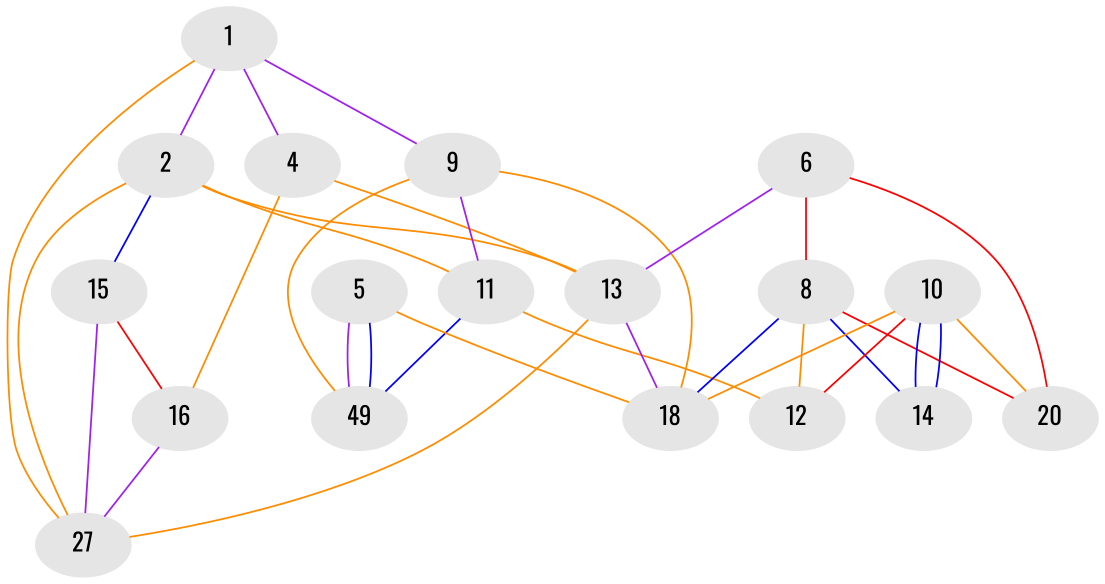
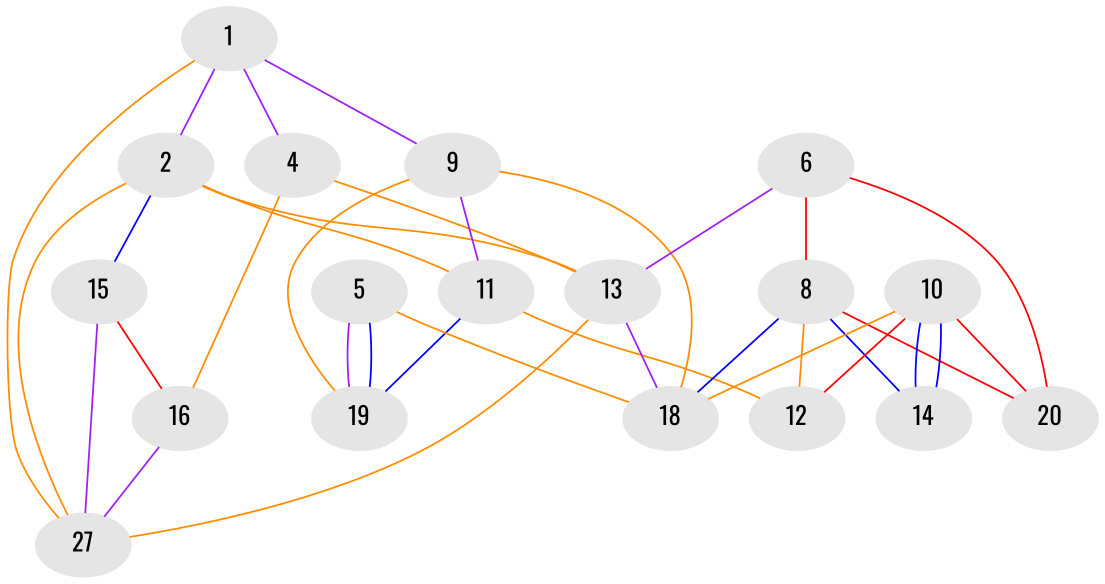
edge "10" -- "20": color darkorange -> red
node "49": label "49" -> "19"
